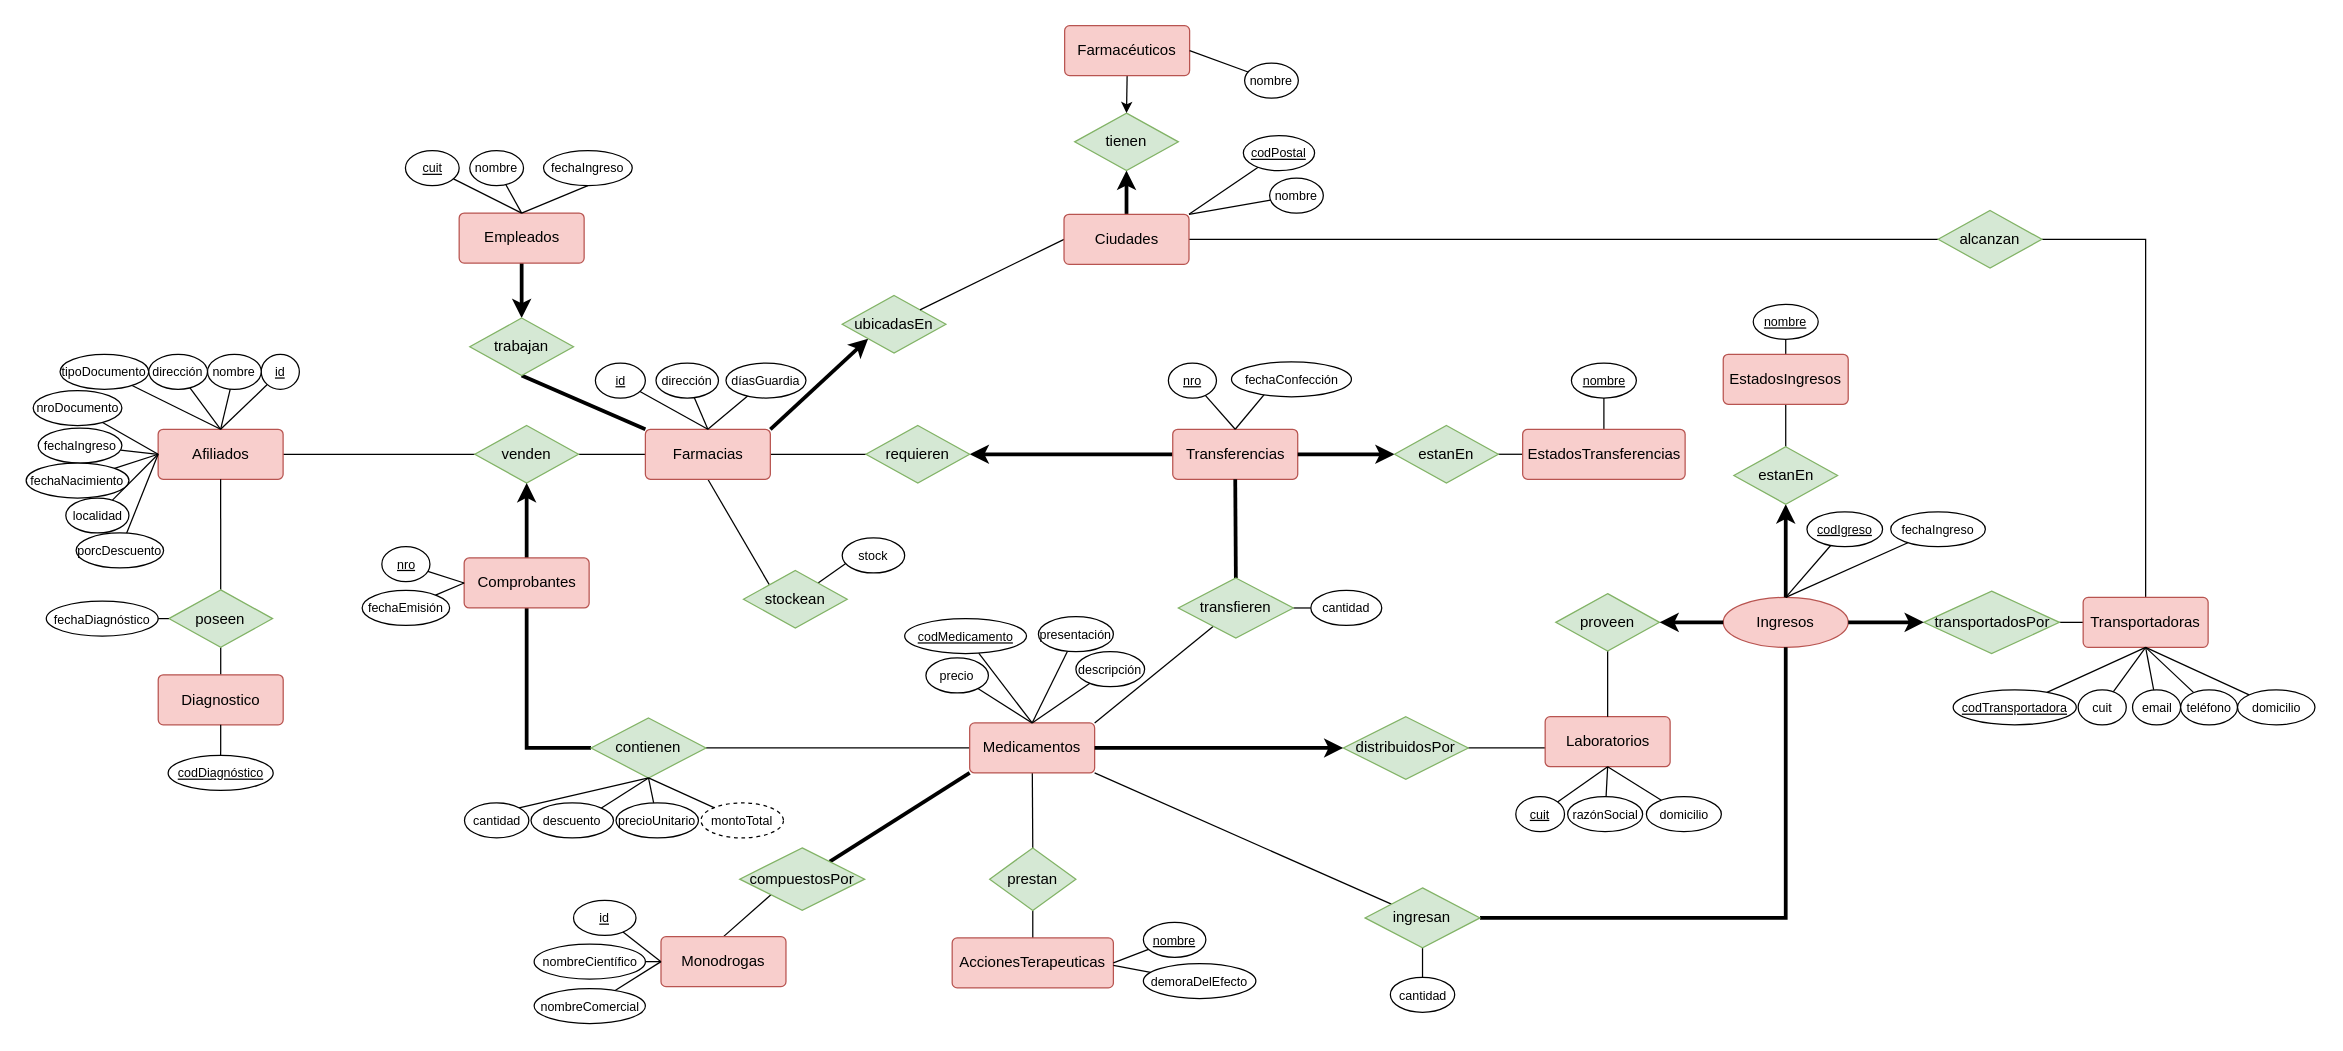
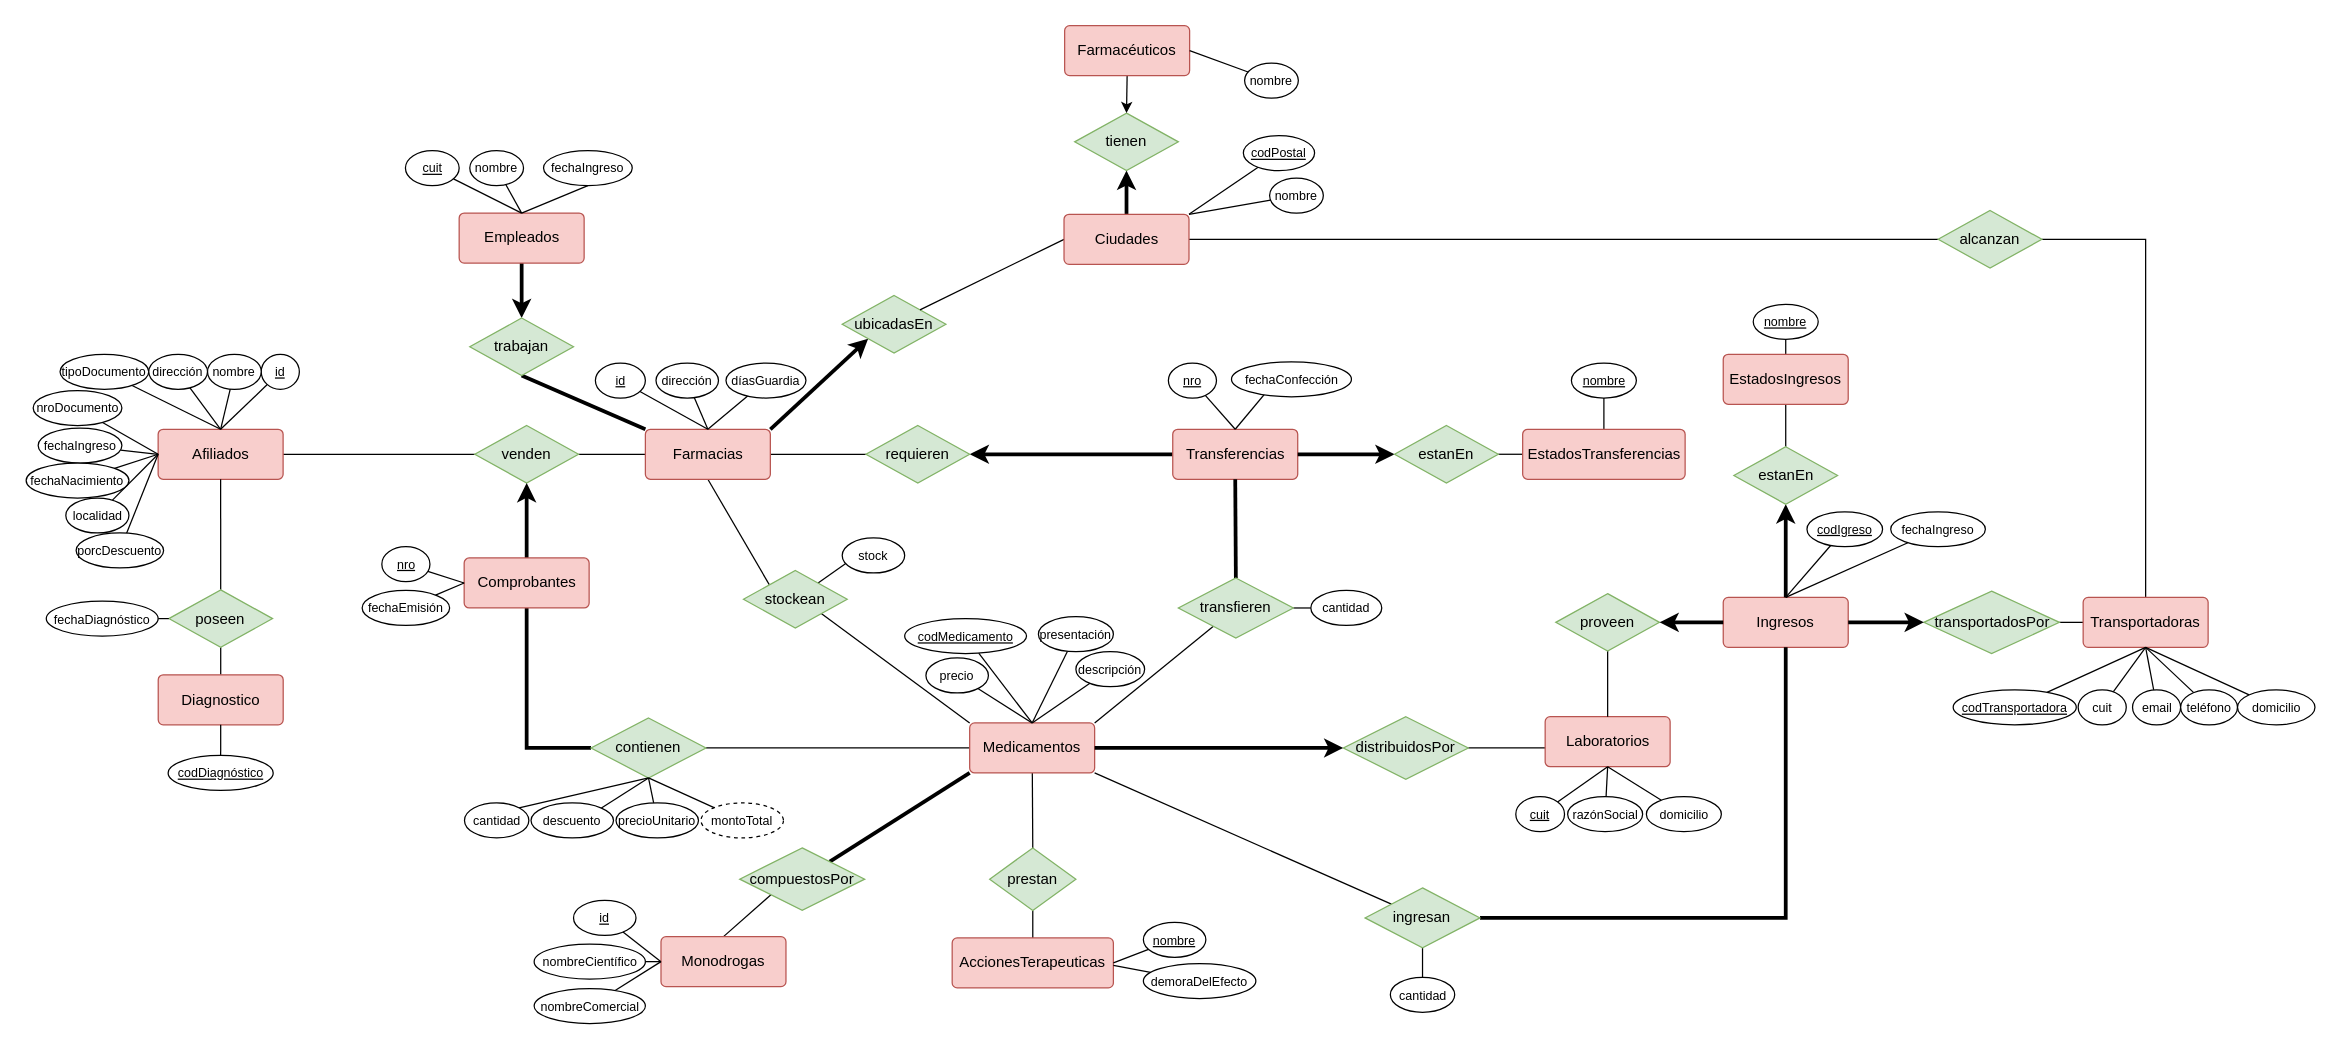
node "Ingresos": shape ellipse -> rounded rectangle
edge "stockean" -- "Medicamentos": added
